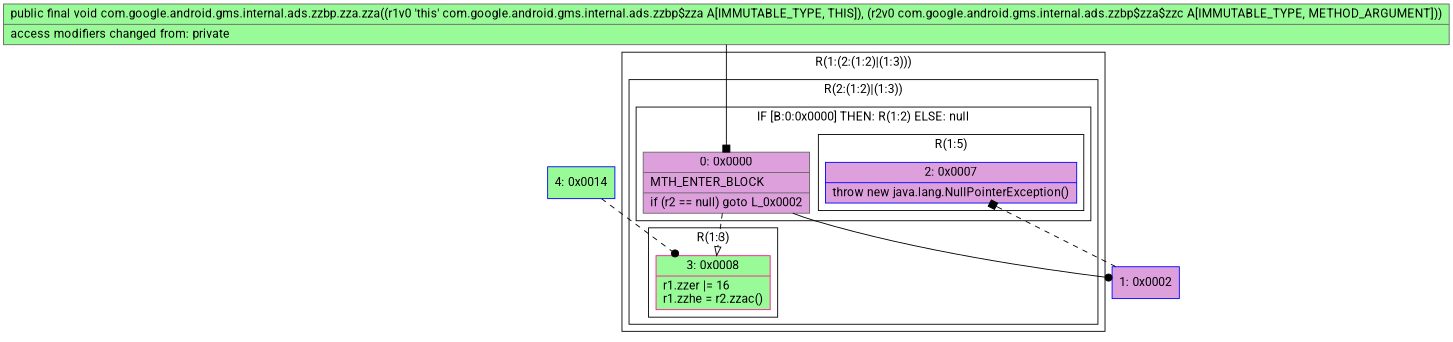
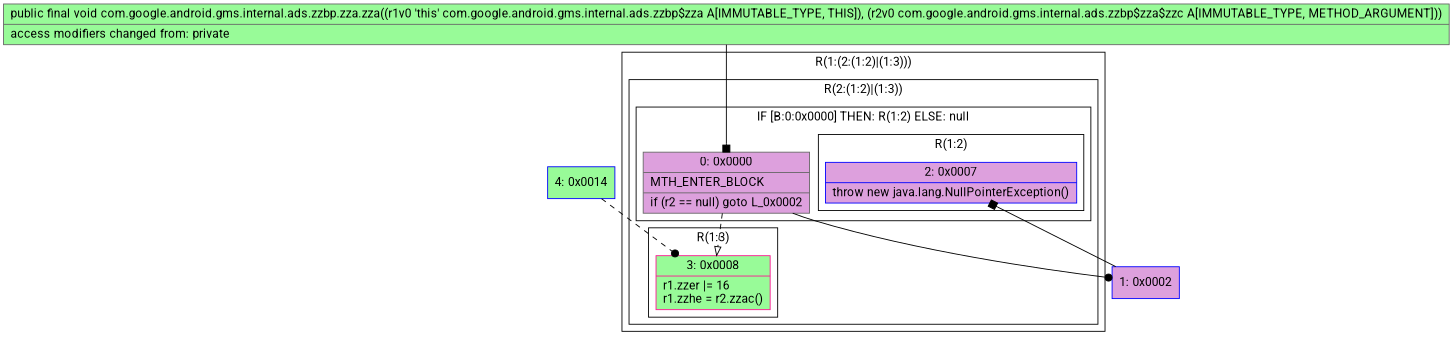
cluster "R(1:5)": label "R(1:5)" -> "R(1:2)"
edge "1: 0x0002" -> "2: 0x0007": style dashed -> solid
